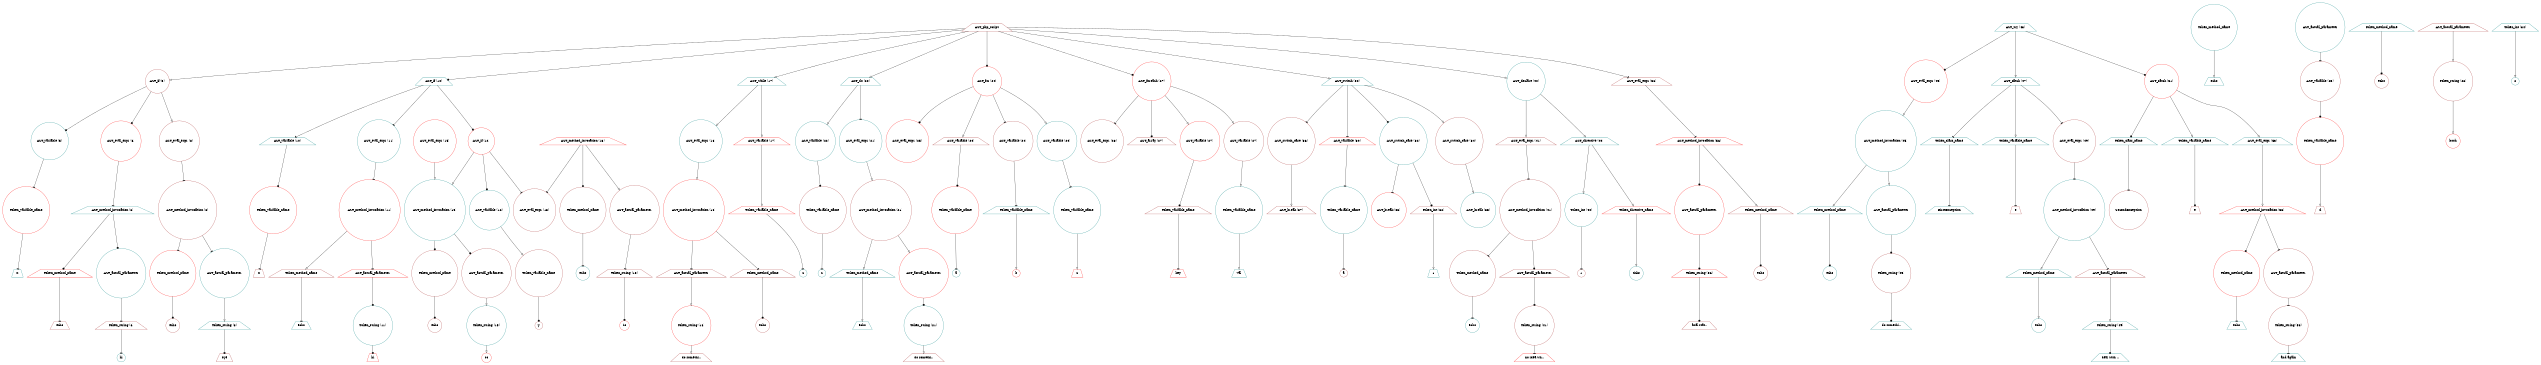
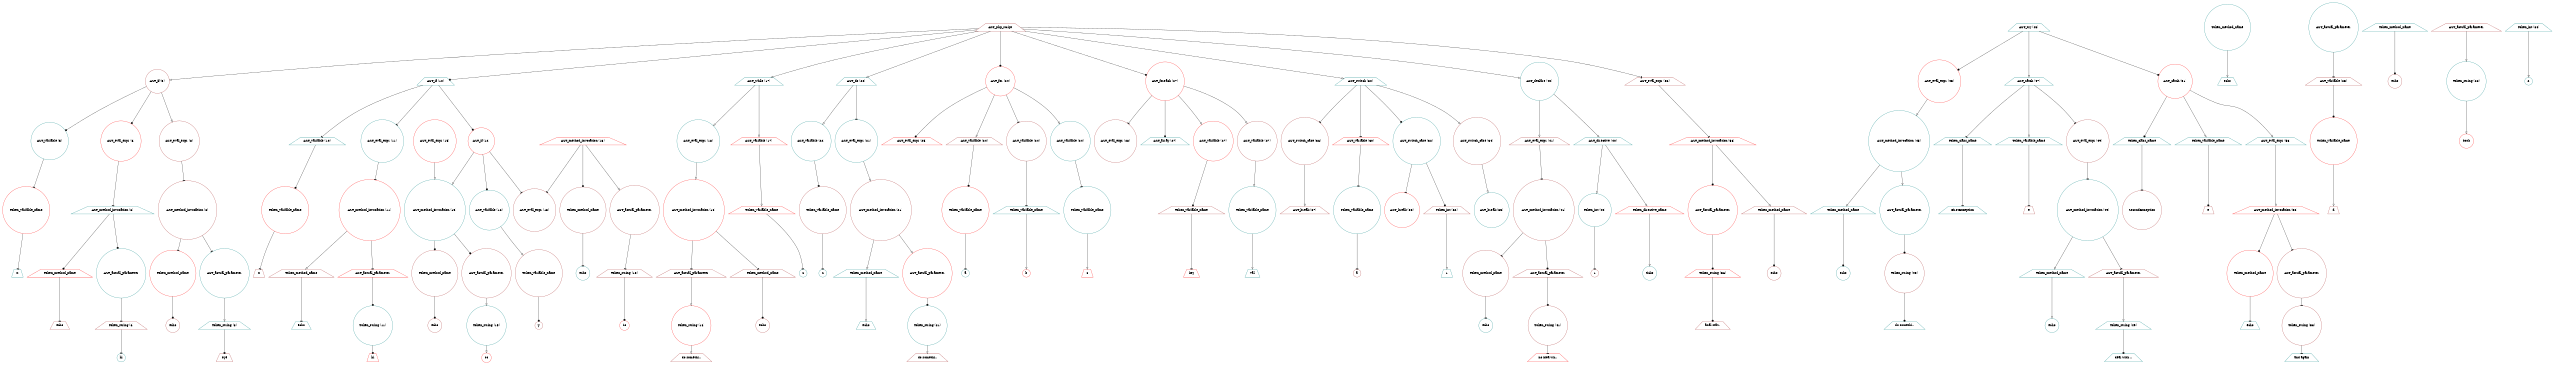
node "AST_variable (25)": shape circle -> trapezium
node "Token_string (28)": color brown -> teal
node "AST_eval_expr (25)": shape circle -> trapezium
node "AST_array (27)": color brown -> teal
